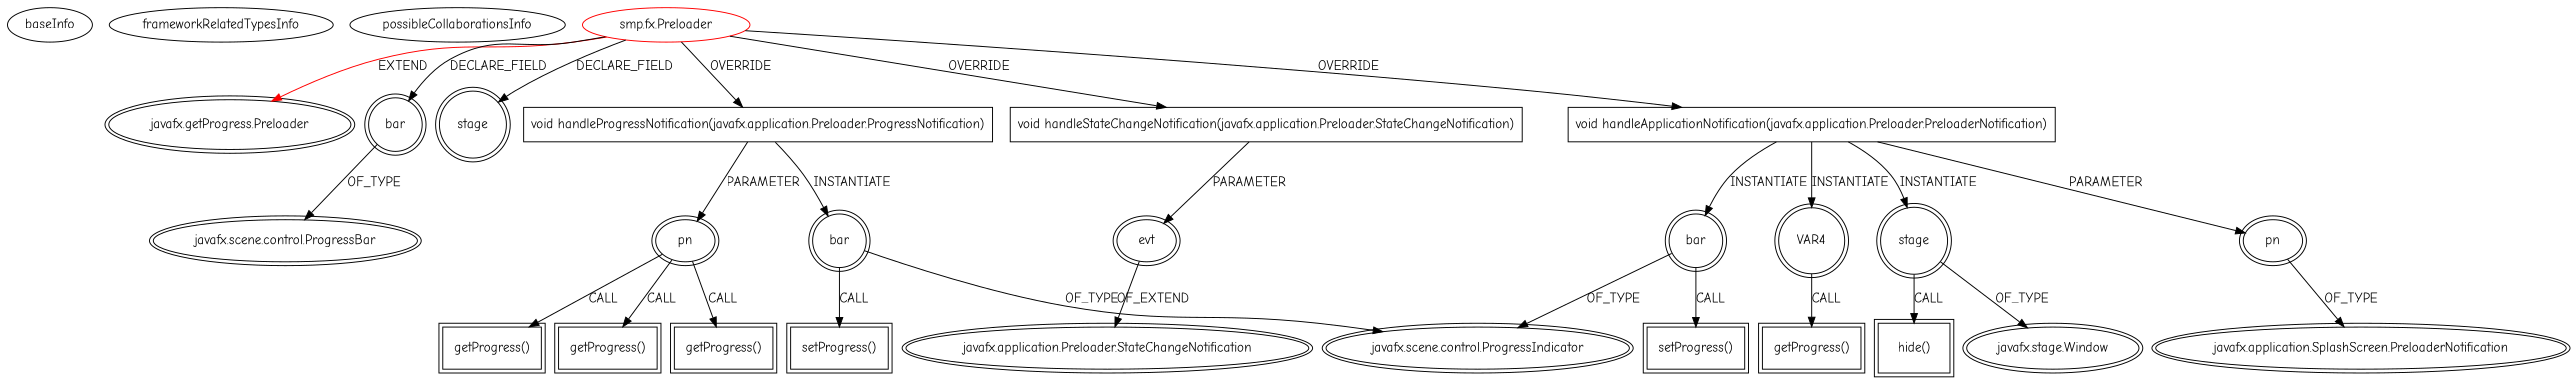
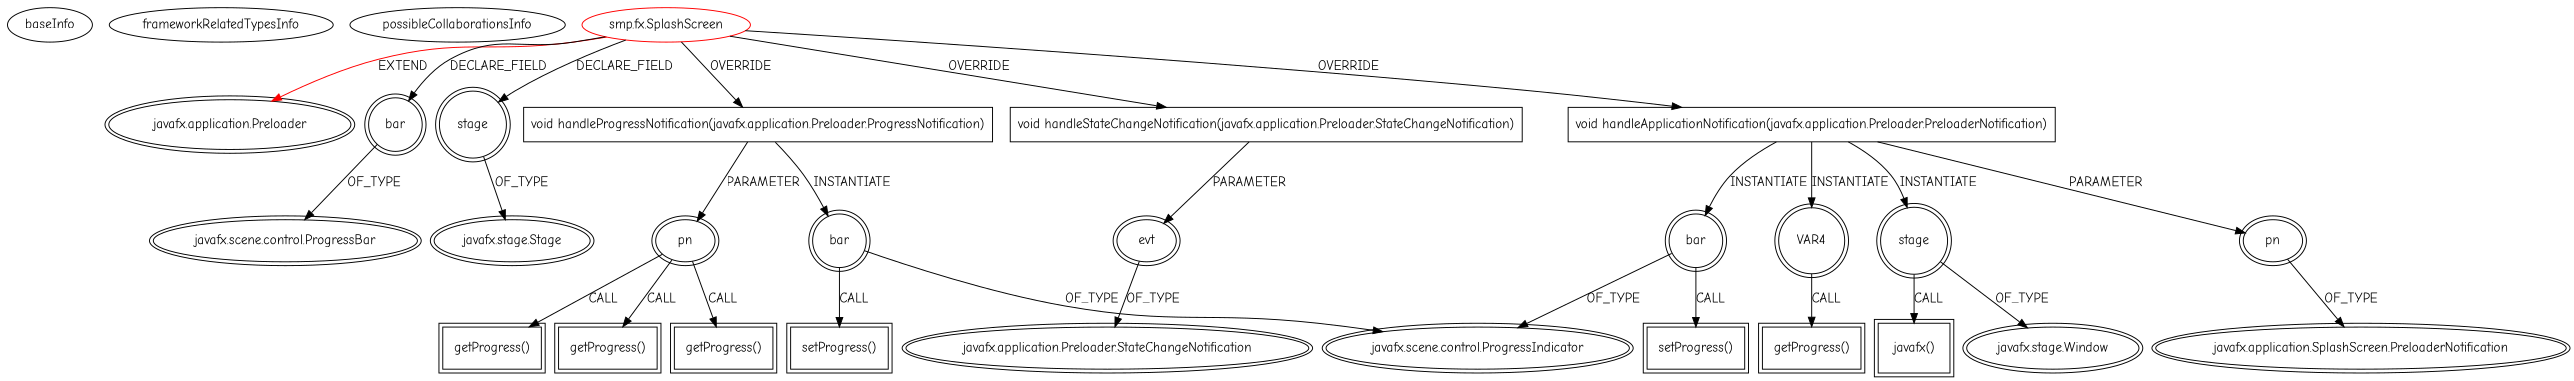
node "smp.fx.Preloader": label "smp.fx.Preloader" -> "smp.fx.SplashScreen"
node "javafx.getProgress.Preloader": label "javafx.getProgress.Preloader" -> "javafx.application.Preloader"
node "javafx.stage.Stage": added
edge "evt" -> "javafx.application.Preloader.StateChangeNotification": label "OF_EXTEND" -> "OF_TYPE"
node "hide()": label "hide()" -> "javafx()"
